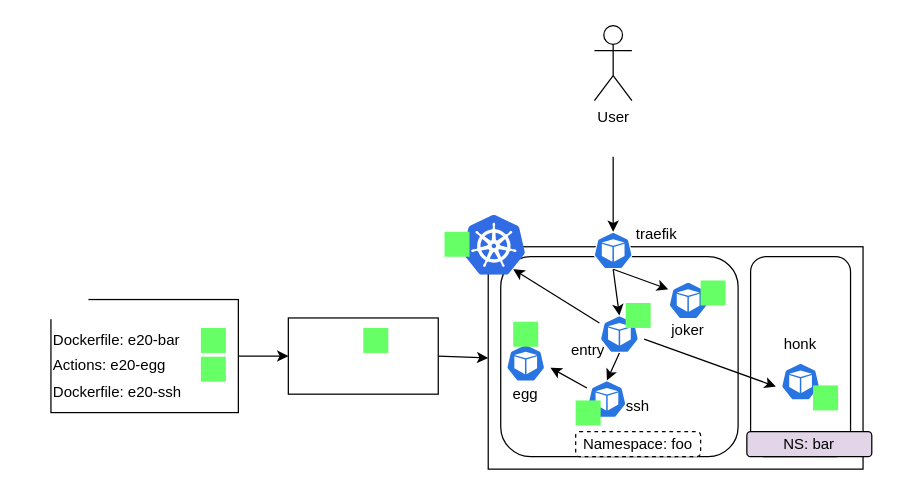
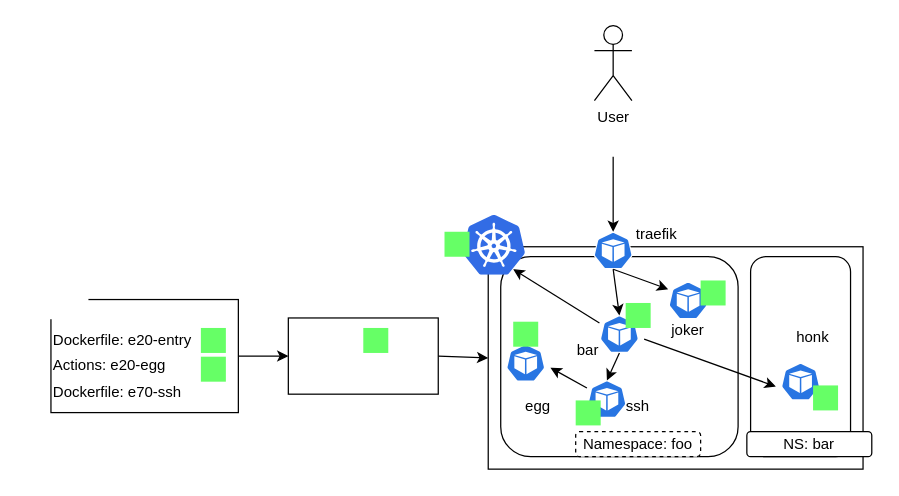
node "Dockerfile: e20-bar": label "Dockerfile: e20-bar" -> "Dockerfile: e20-entry"
node "honk": moved (801, 344) -> (813, 338)
node "entry": label "entry" -> "bar"
node "Dockerfile: e20-ssh": label "Dockerfile: e20-ssh" -> "Dockerfile: e70-ssh"
node "egg": moved (526, 394) -> (538, 407)
node "NS: bar": fillcolor #e1d5e7 -> #ffffff
